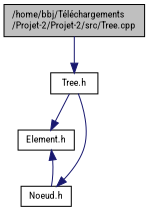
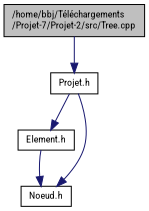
node "/home/bbj/Téléchargements /Projet-2/Projet-2/src/Tree.cpp": label "/home/bbj/Téléchargements /Projet-2/Projet-2/src/Tree.cpp" -> "/home/bbj/Téléchargements /Projet-7/Projet-2/src/Tree.cpp"
node "Tree.h": label "Tree.h" -> "Projet.h"
edge "Noeud.h" -> "Element.h": reversed
